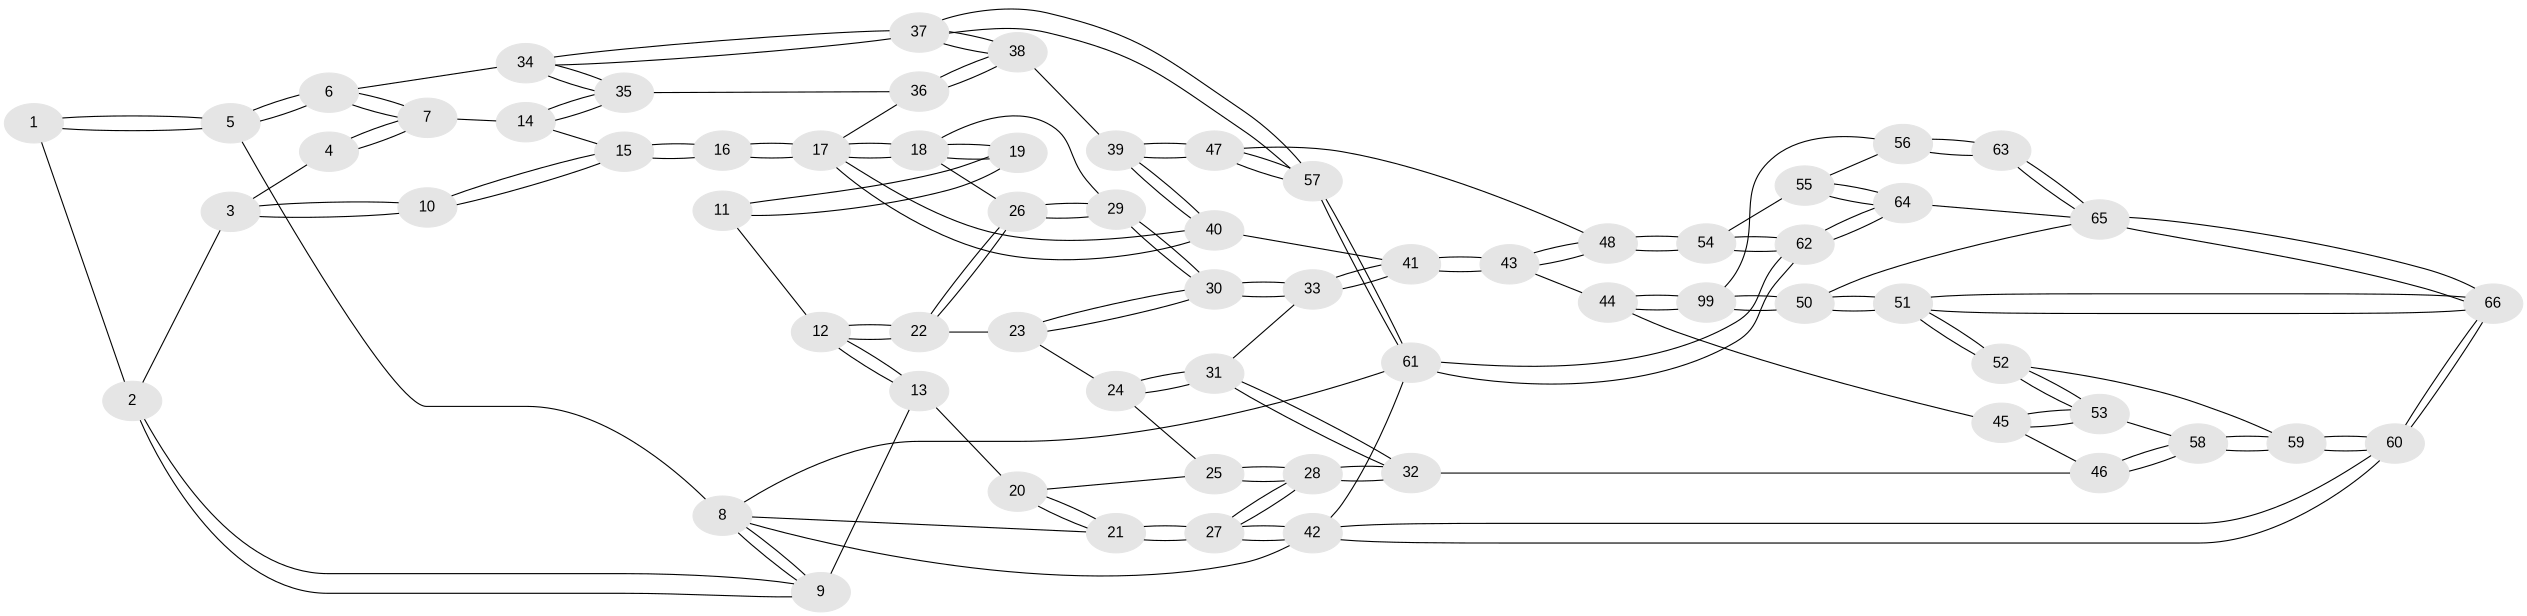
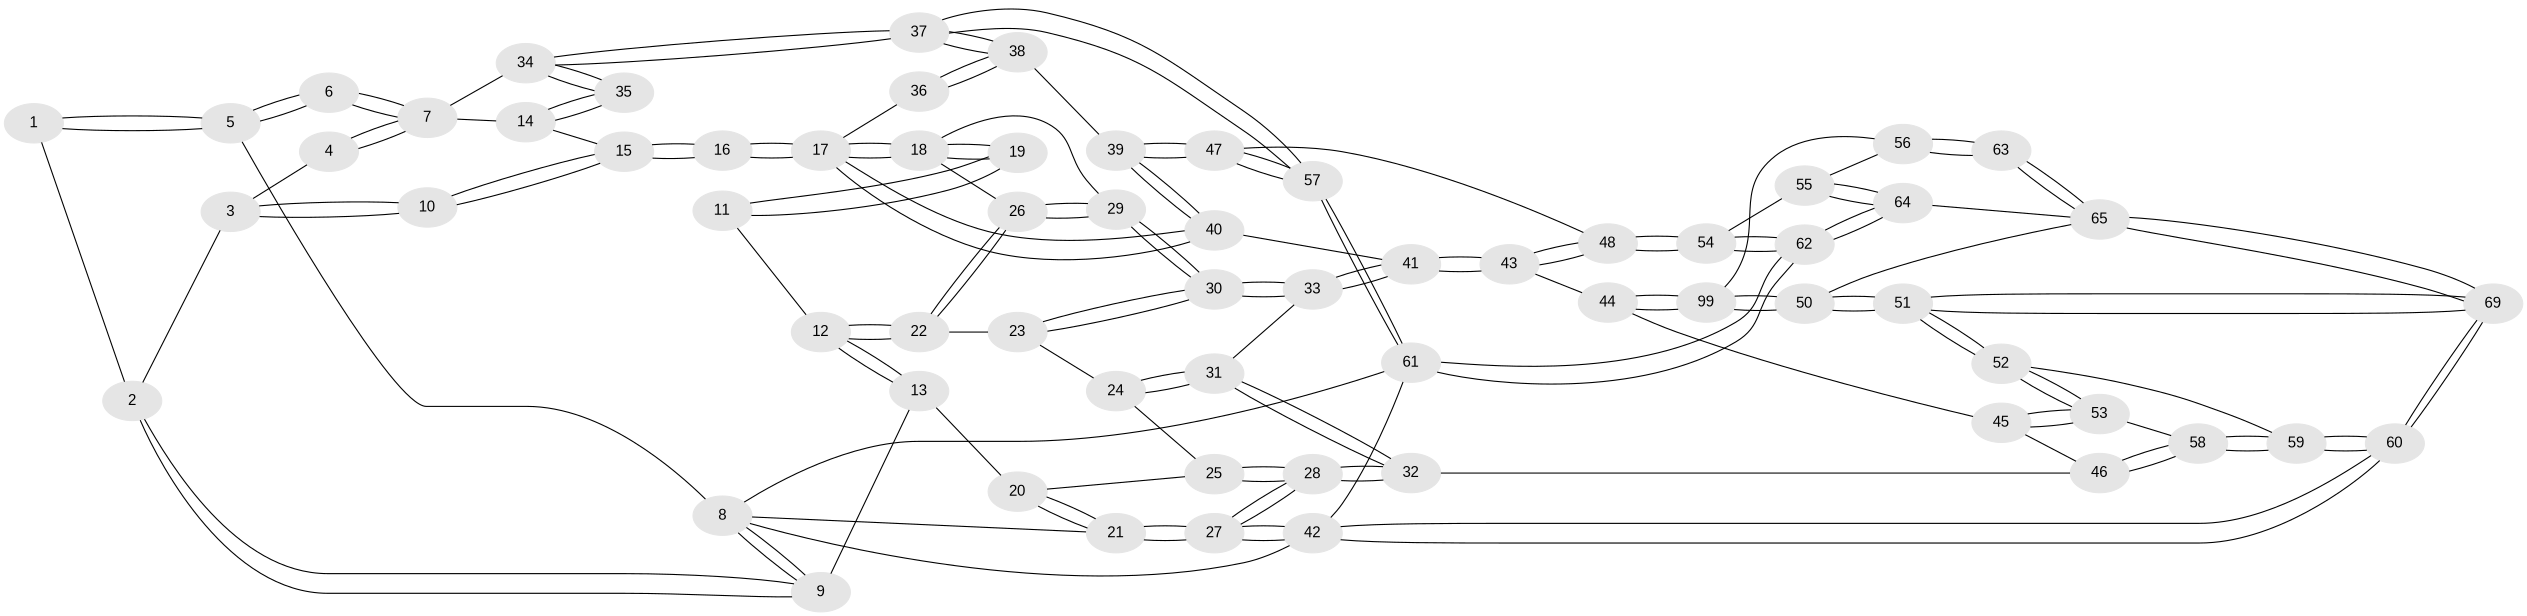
edge "34" -- "6": now "34" -- "7"
edge "36" -- "35": removed
node "66": label "66" -> "69"
